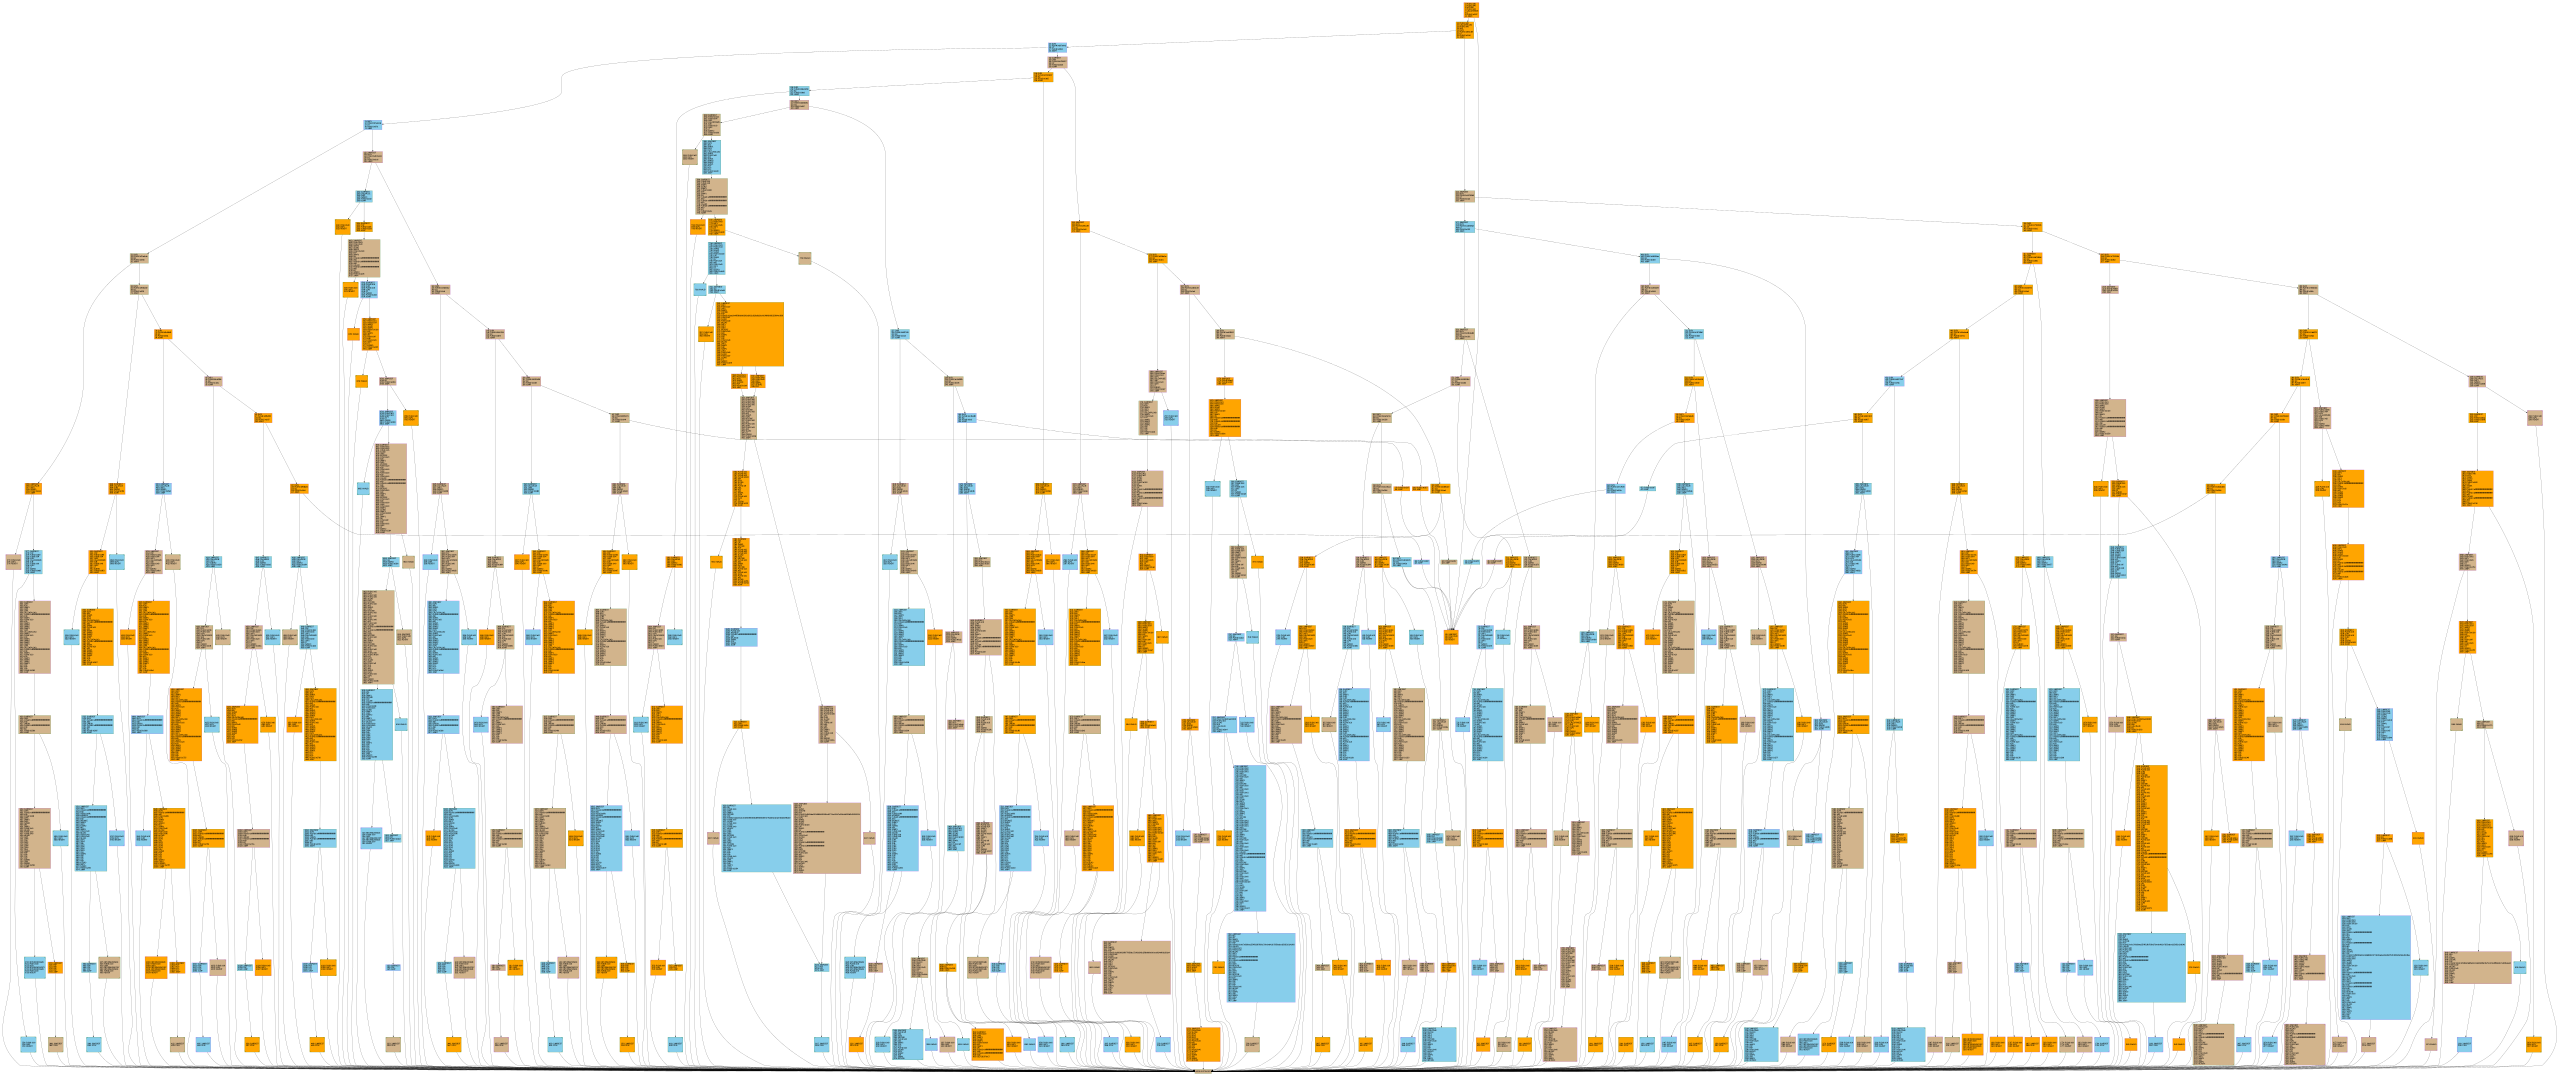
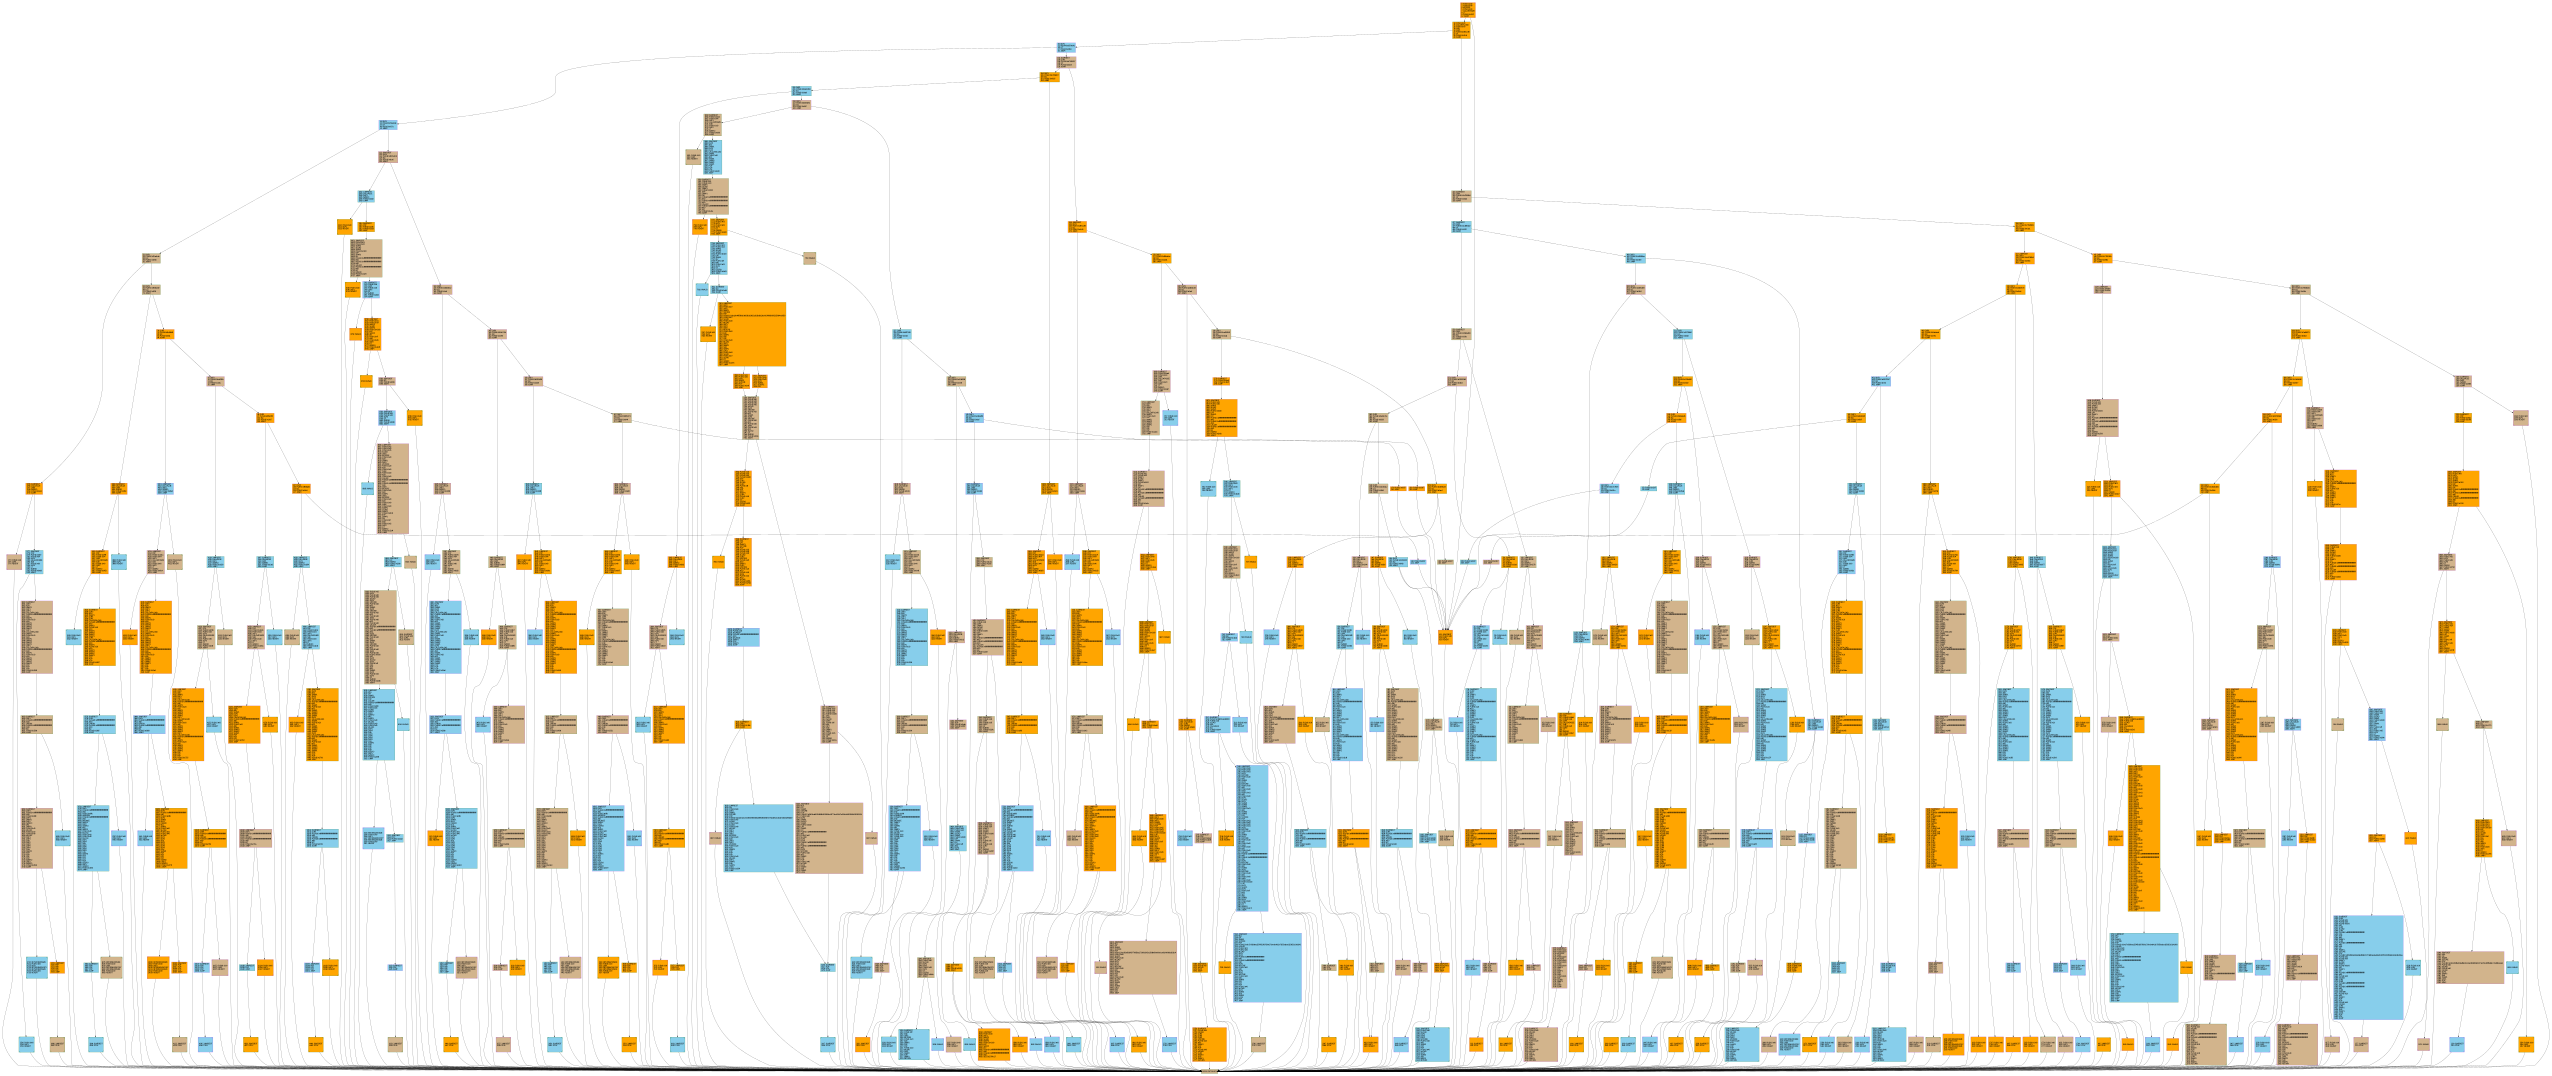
edge "4627: JUMPDEST 4628: POP 4629: POP 4630: POP 4631: JUMP" -> "945: JUMPDEST 946: STOP": now "4627: JUMPDEST 4628: POP 4629: POP 4630: POP 4631: JUMP" -> "4623: PUSH1 0x00 4625: DUP1 4626: REVERT"
